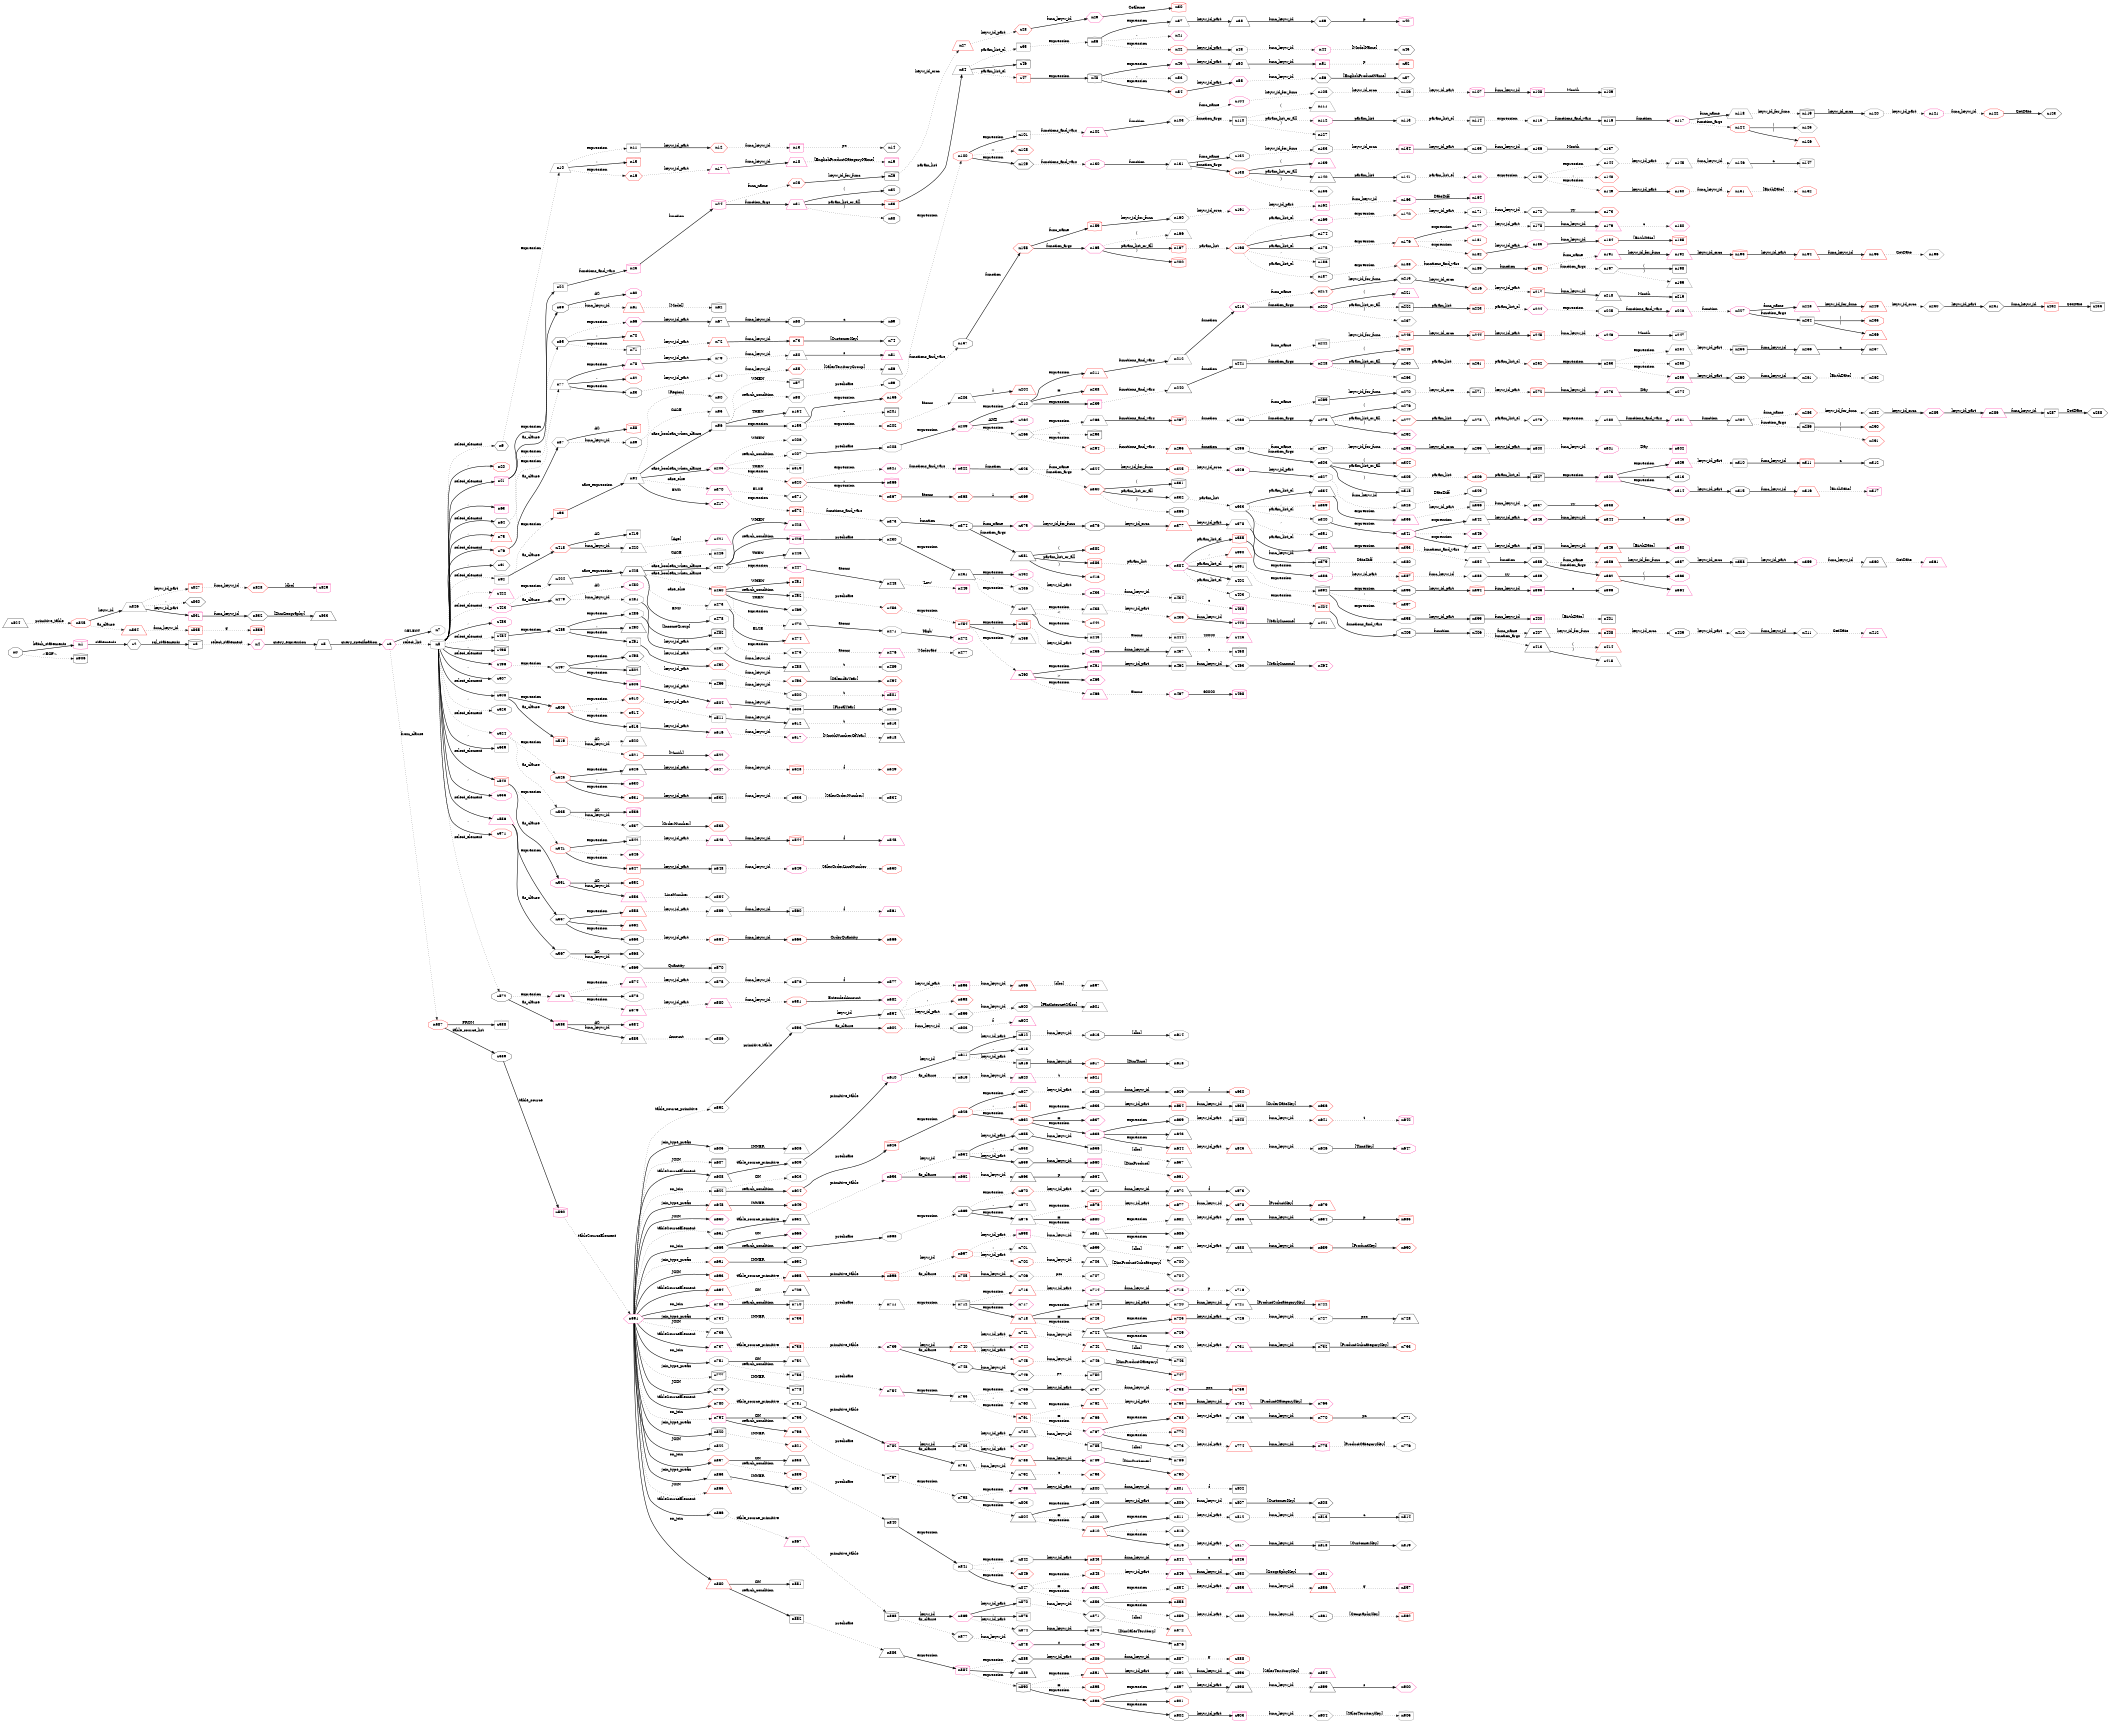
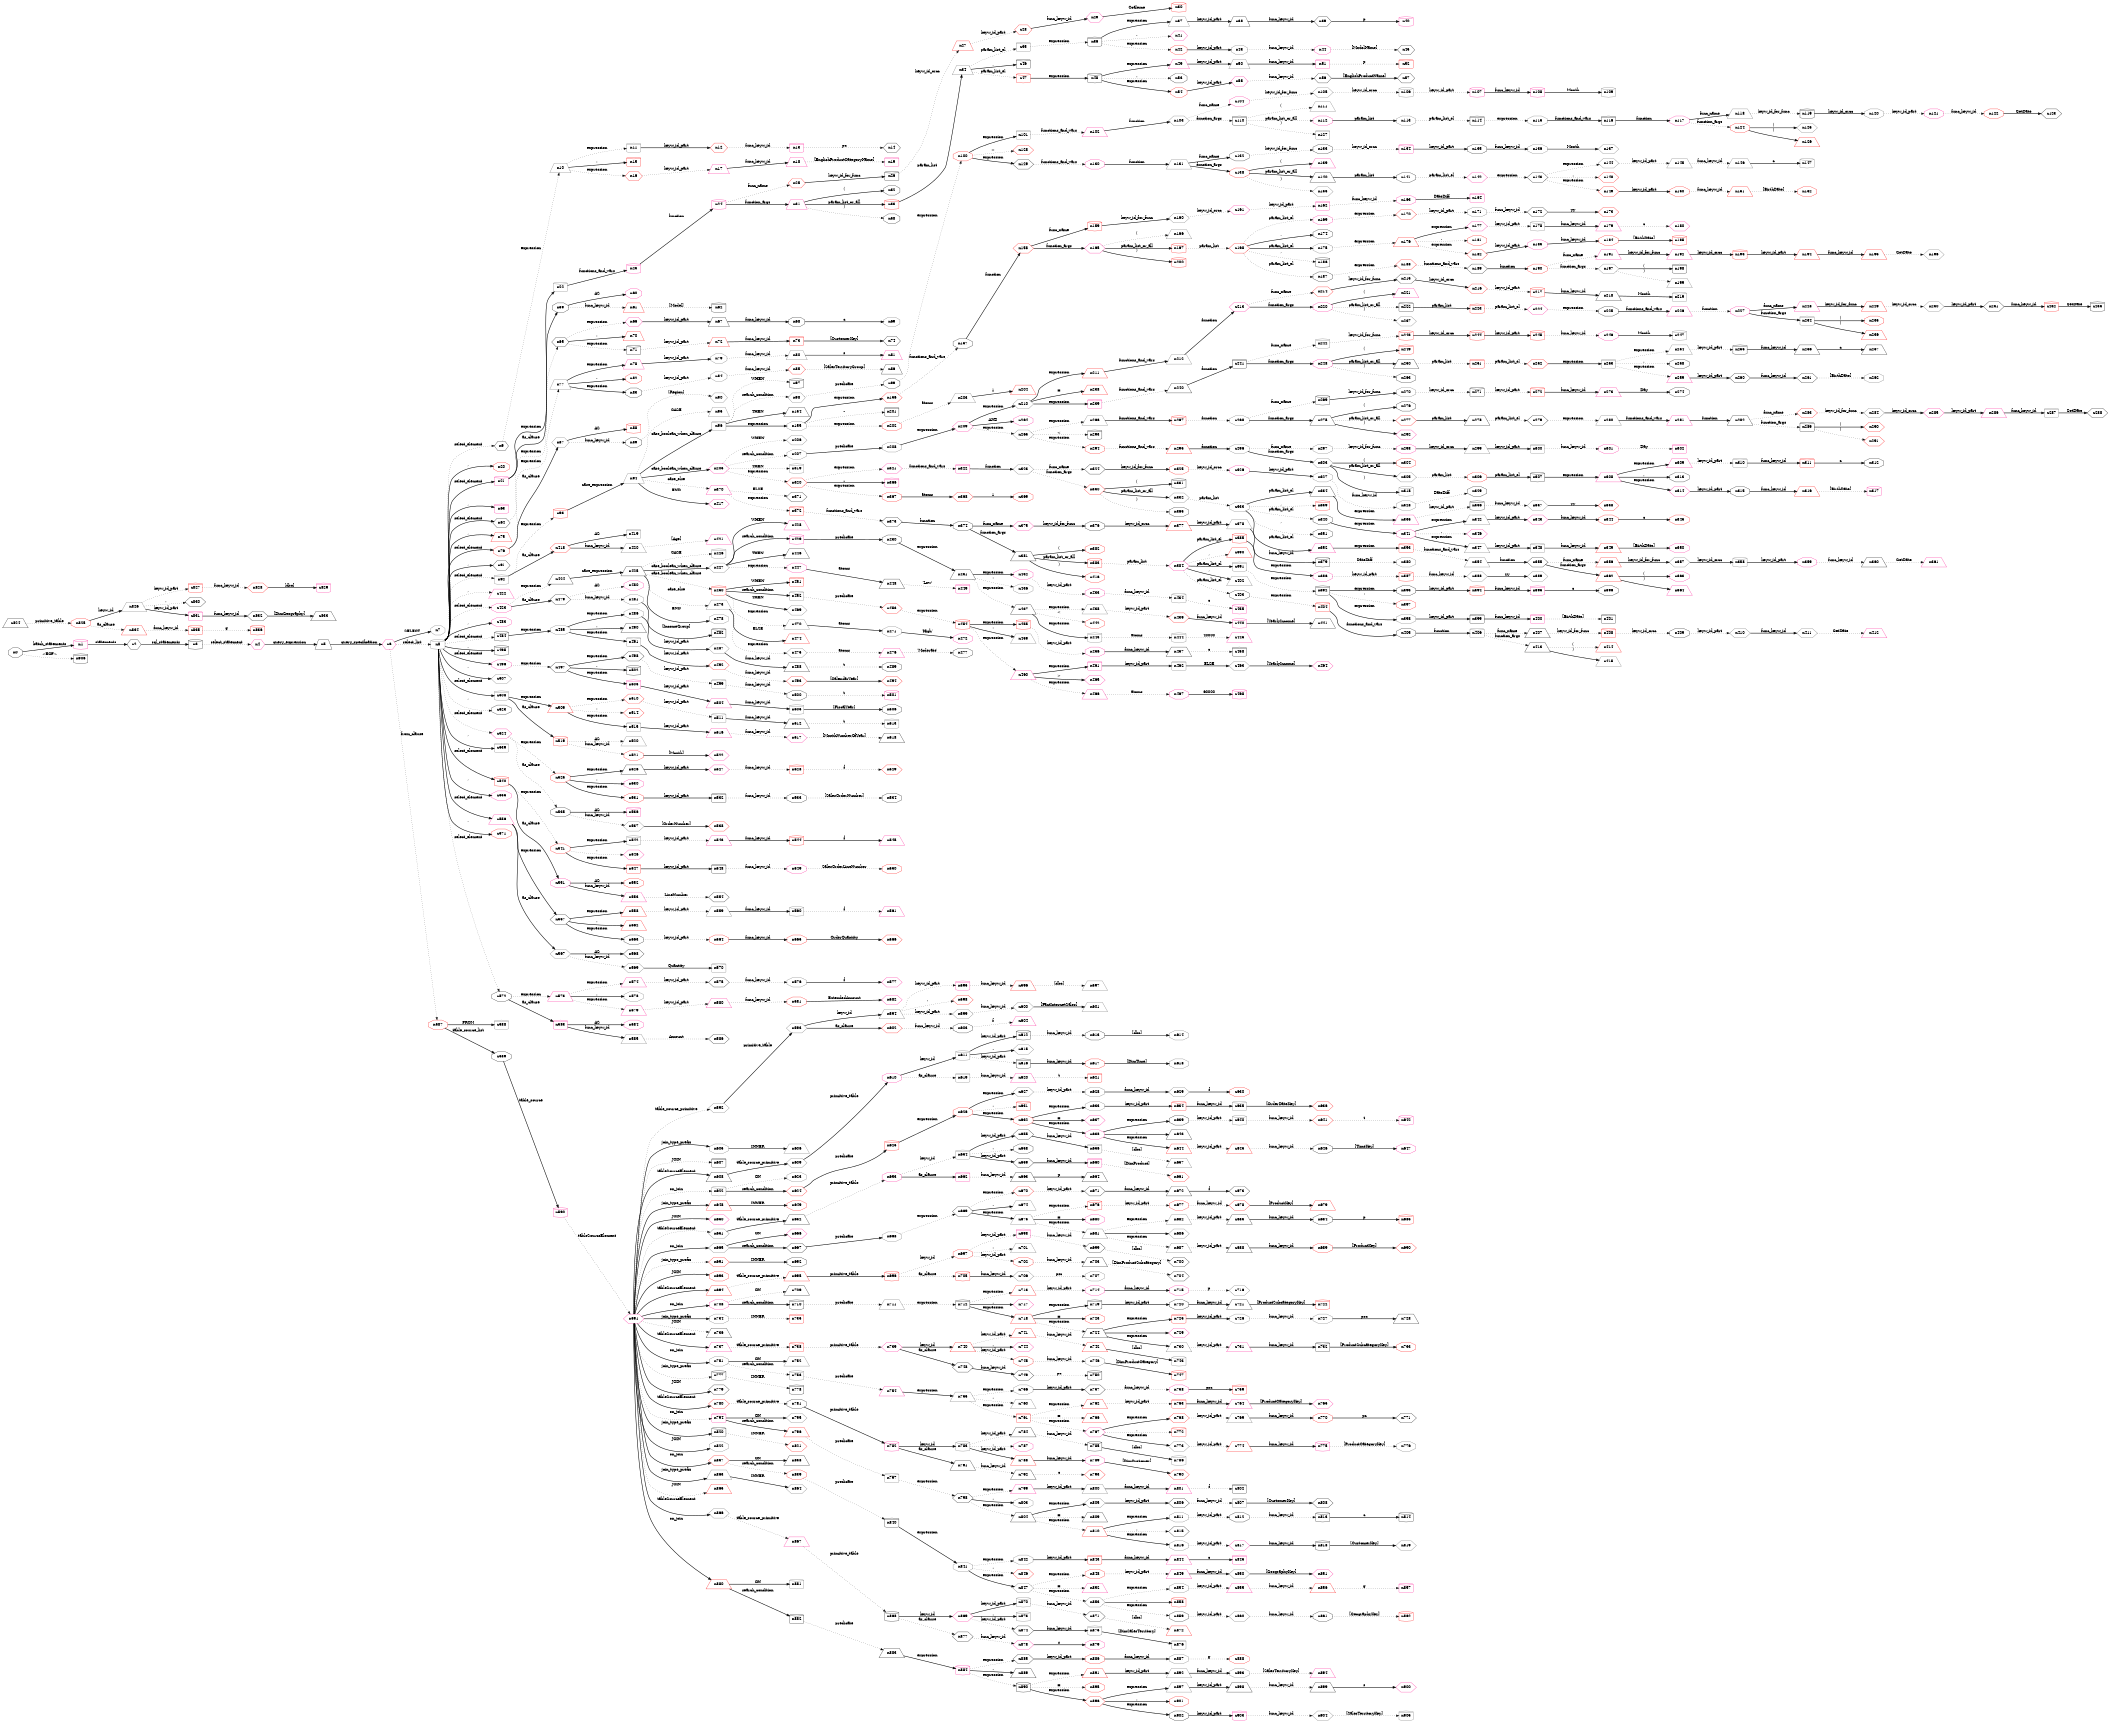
edge "n462" -> "n463": label "func_keyw_id" -> "ELSE"
